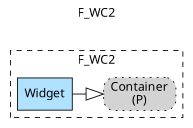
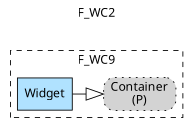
cluster "F_WC2": label "F_WC2" -> "F_WC9"
